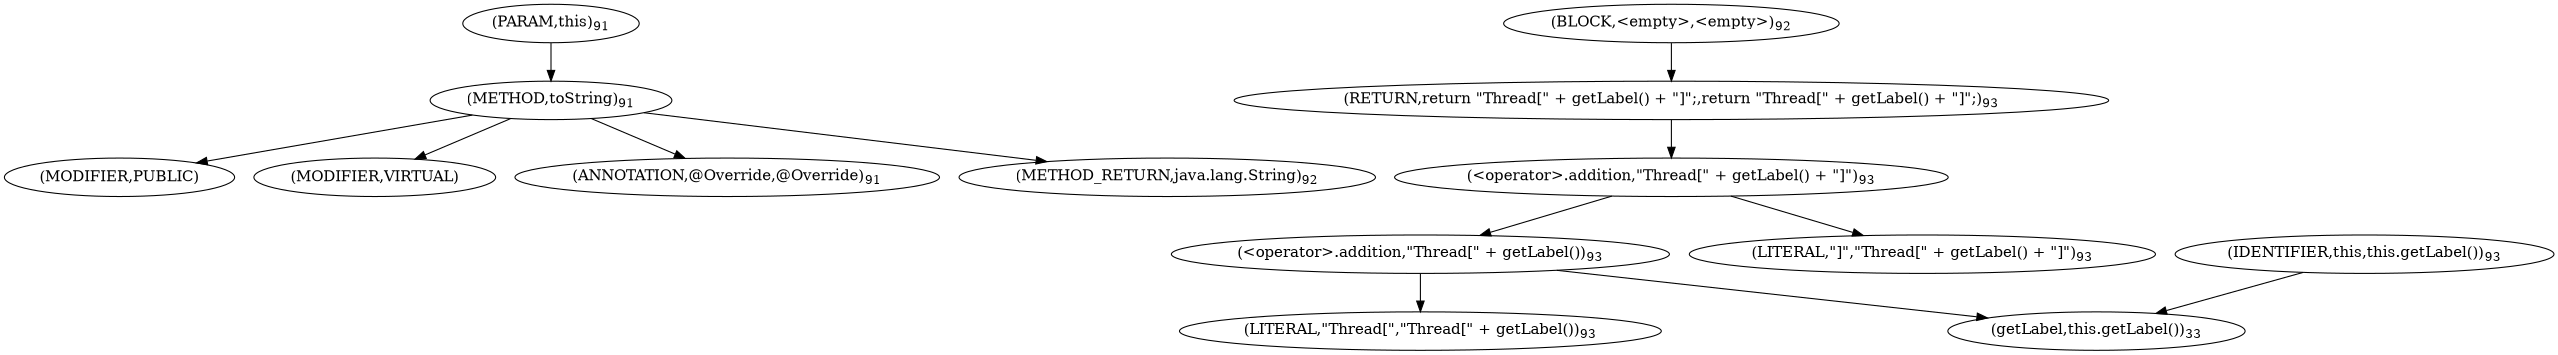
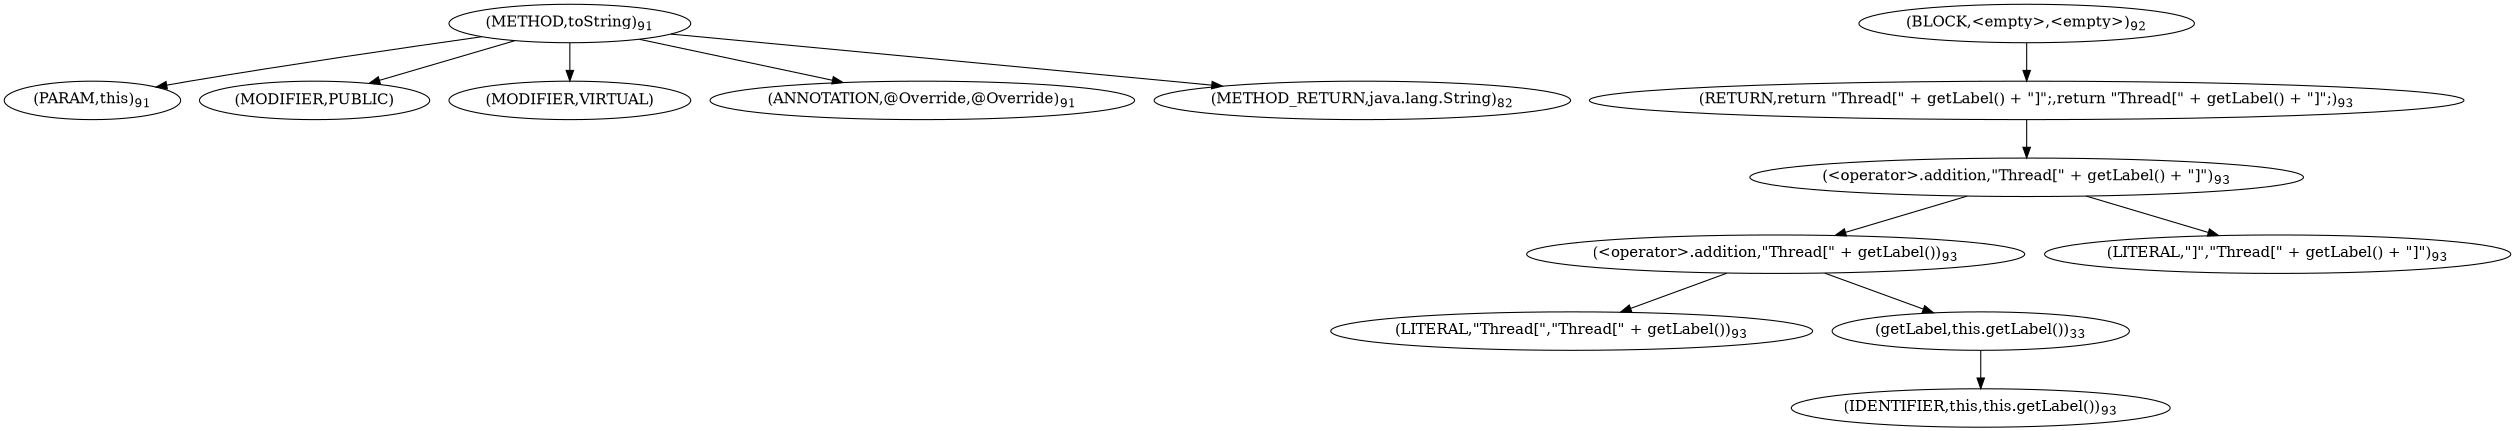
edge "(PARAM,this)" -> "(METHOD,toString)": reversed
node "(METHOD_RETURN,java.lang.String)": text "92" -> "82"
edge "(IDENTIFIER,this,this.getLabel())" -> "(getLabel,this.getLabel())": reversed
